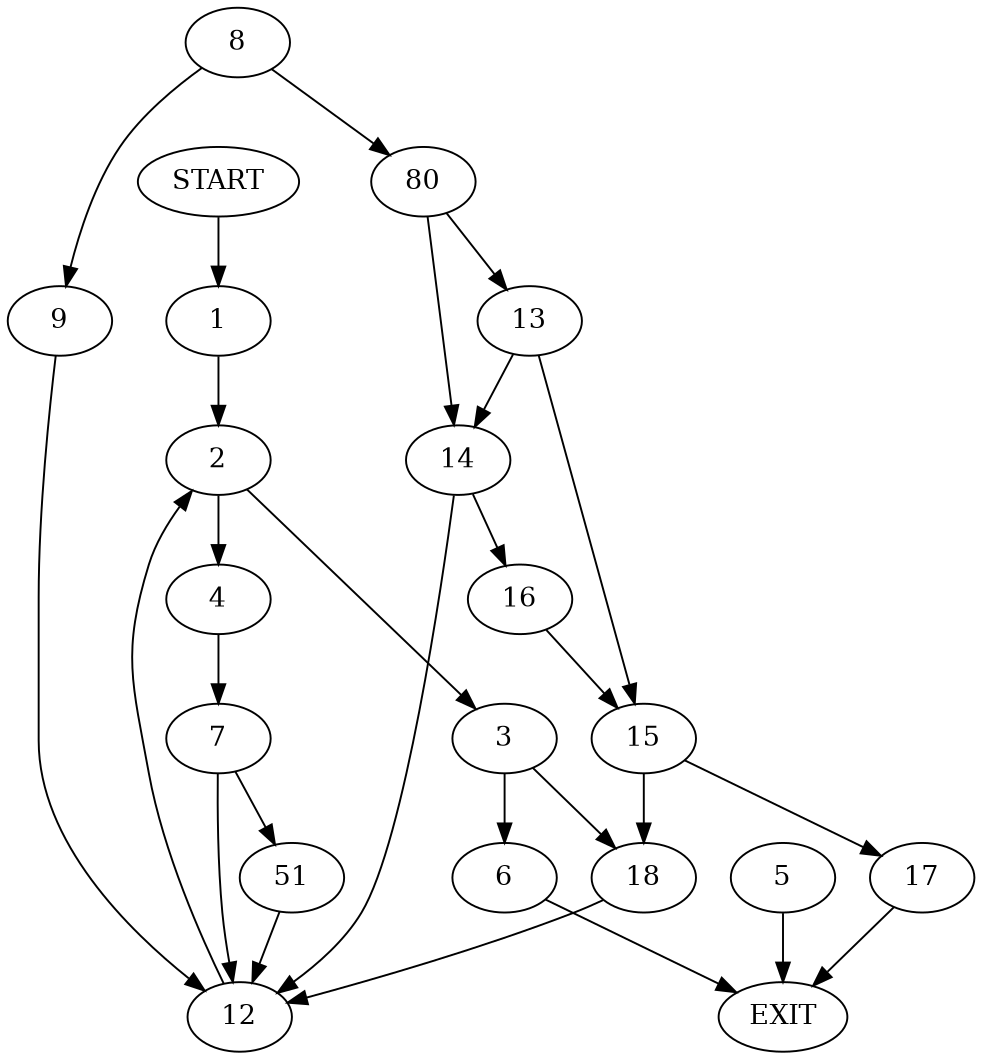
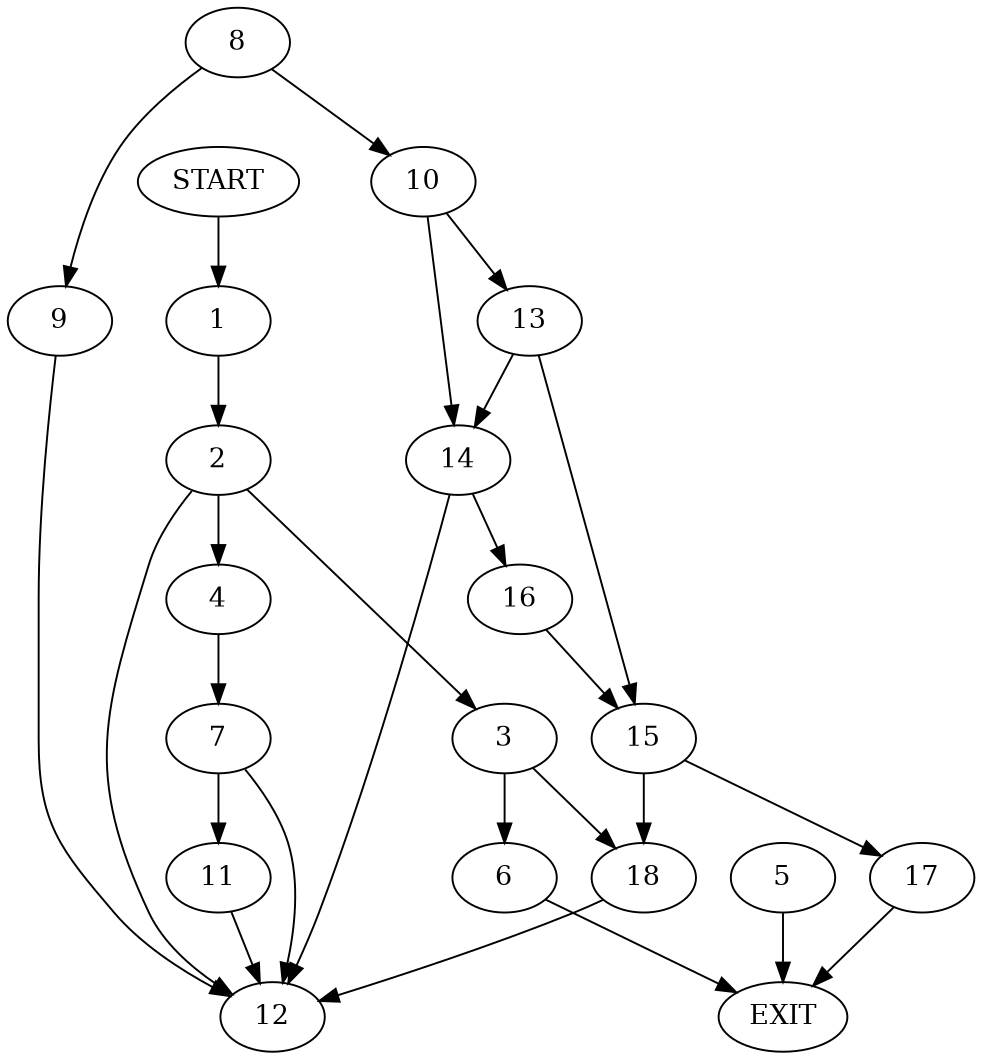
node "80": label "80" -> "10"
edge "12" -> "2": reversed
node "51": label "51" -> "11"
